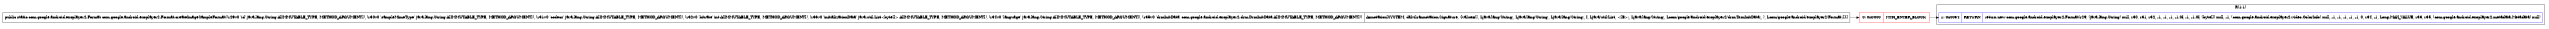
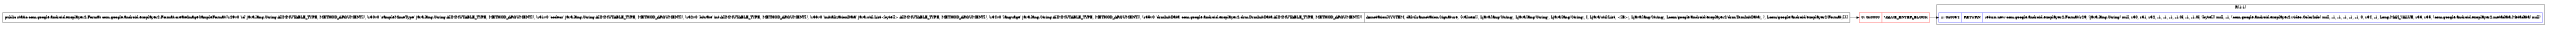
node "0: 0x0000": text "MTH_ENTER_BLOCK" -> "VALUE_ENTER_BLOCK"
